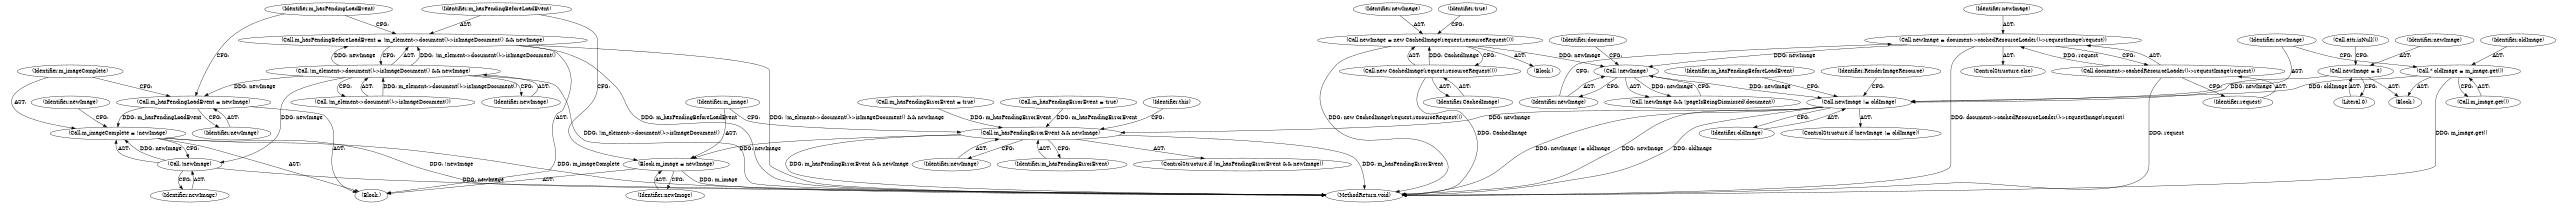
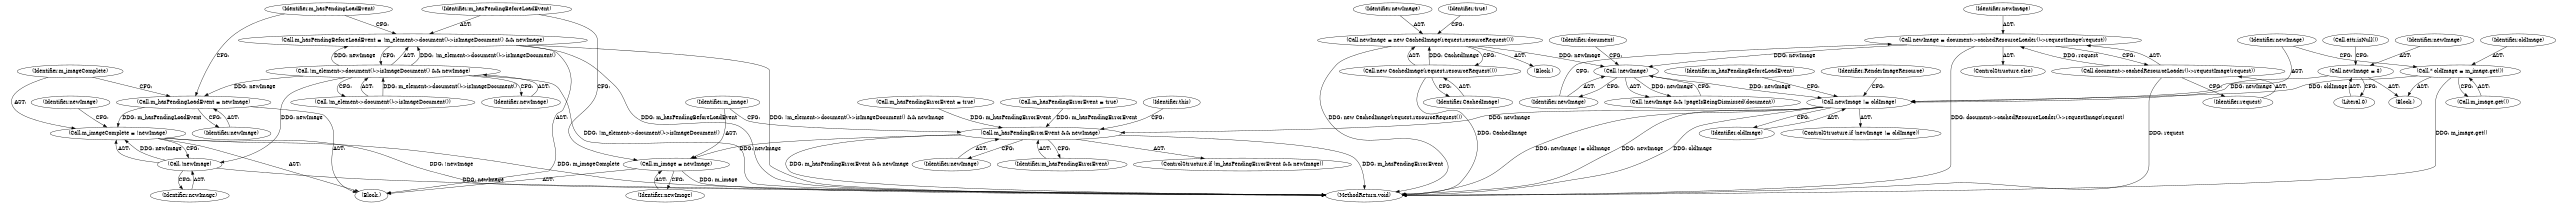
edge "(Call,new CachedImage(request.resourceRequest()))" -> "(Identifier,CachedImage)": label "AST: " -> "CFG: "
node "(Block,m_image = newImage)": label "(Block,m_image = newImage)" -> "(Call,m_image = newImage)"
